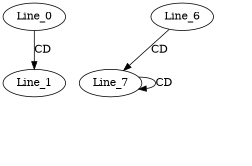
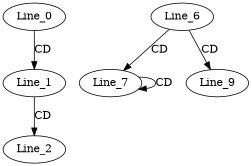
node "Line_9": added
node "Line_2": added
